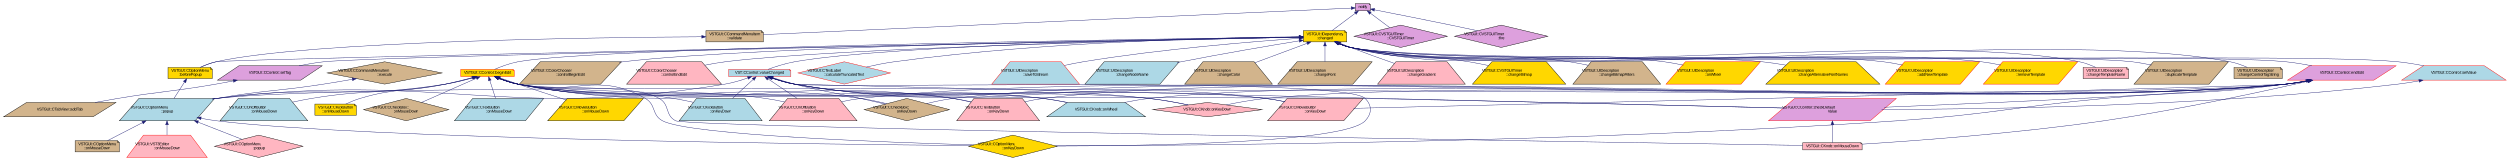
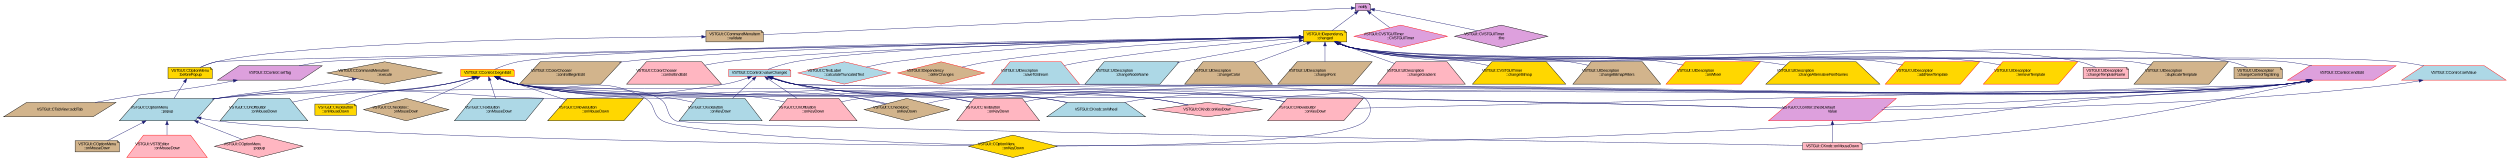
node "VSTGUI::CVSTGUITimer ::CVSTGUITimer": color black -> red
node "VST::CControl::valueChanged": label "VST::CControl::valueChanged" -> "VSTGUI::CControl::valueChanged"
node "VSTGUI::IDependency ::deferChanges": added
